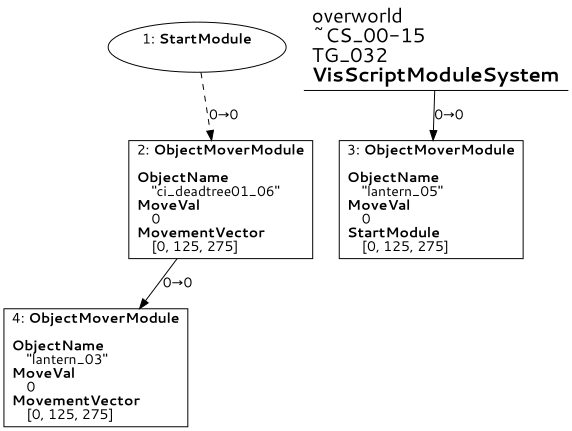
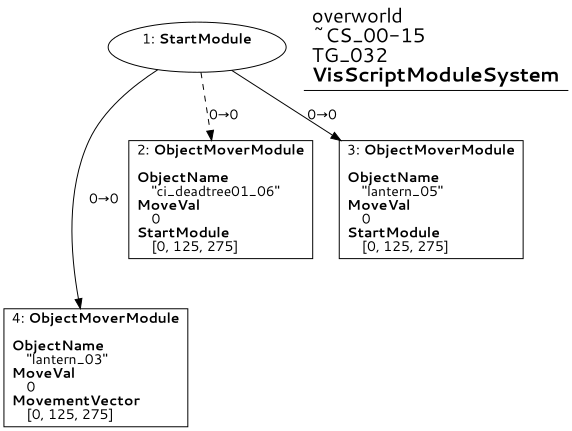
edge "overworld" -> "3:": now "1:" -> "3:"
node "2:": text "MovementVector" -> "StartModule"
edge "2:" -> "4:": now "1:" -> "4:"
